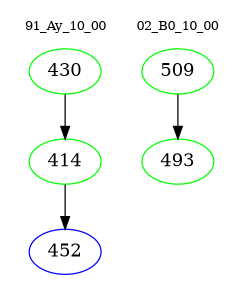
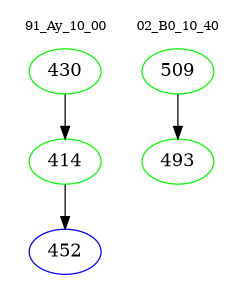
cluster "02_B0_10_00": label "02_B0_10_00" -> "02_B0_10_40"
